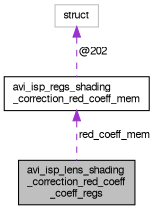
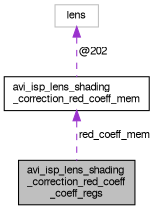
node "struct": label "struct" -> "lens"
node "avi_isp_regs_shading _correction_red_coeff_mem": label "avi_isp_regs_shading _correction_red_coeff_mem" -> "avi_isp_lens_shading _correction_red_coeff_mem"
